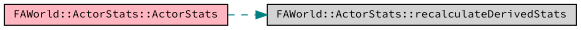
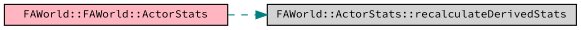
node "FAWorld::ActorStats::ActorStats": label "FAWorld::ActorStats::ActorStats" -> "FAWorld::FAWorld::ActorStats"
